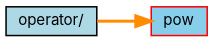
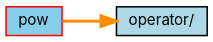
edge "operator/" -> "pow": reversed
